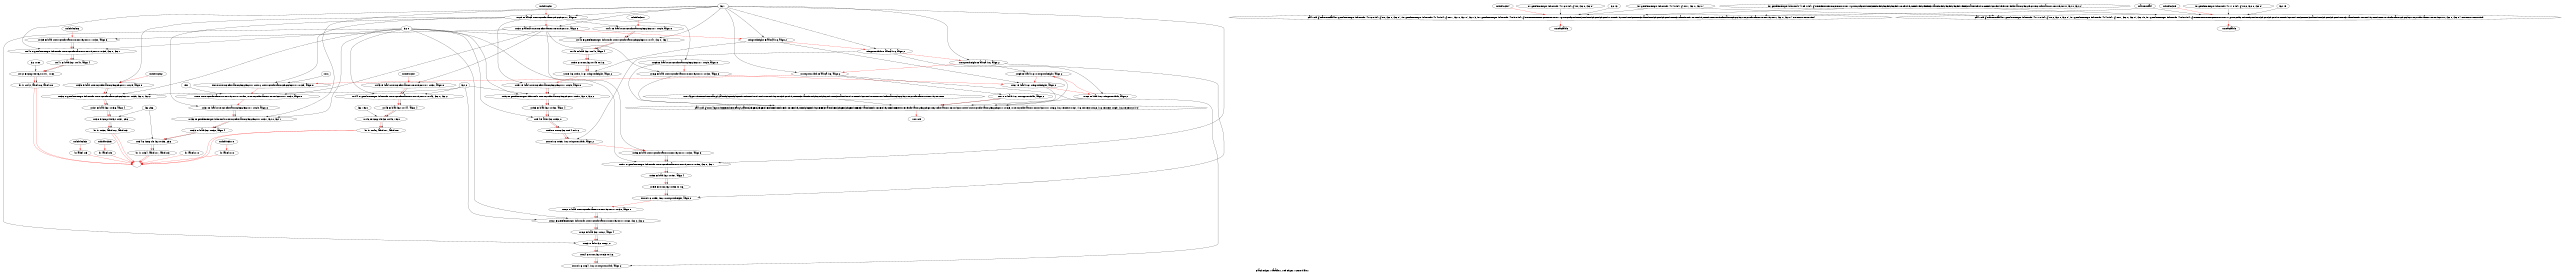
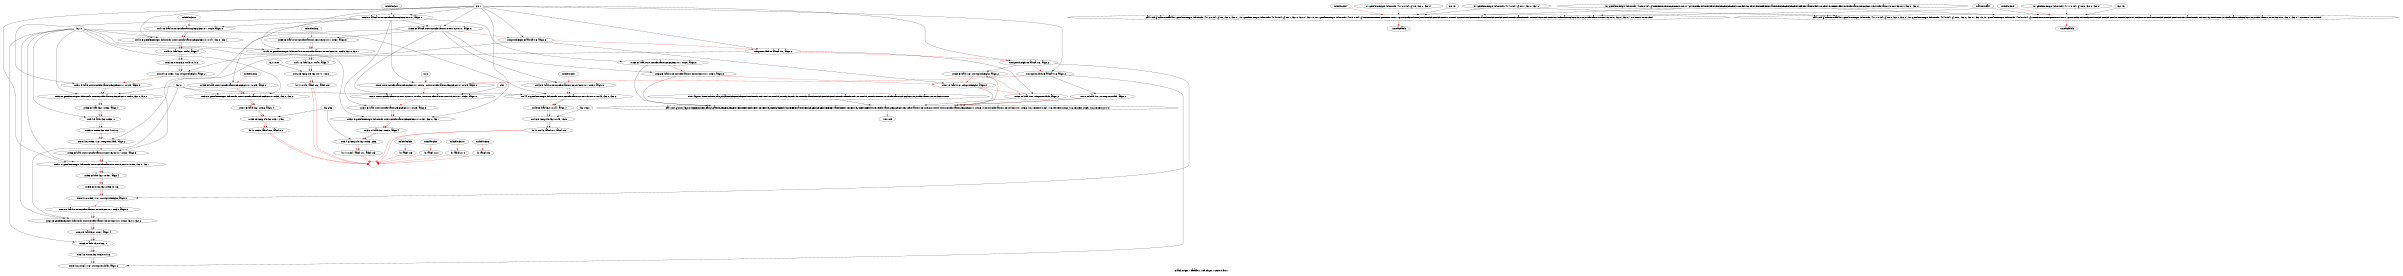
edge "%t29 = alloca %struct.xf_Mat_0_256_256_1_*, align 8" -> "%t30 = alloca %struct.xf_Mat_0_1080_1920_1_*, align 8": color red -> black
node "unk_block_8": added
node "store i16 %t59, i86* %output_height, align 2": label "store i16 %t59, i86* %output_height, align 2" -> "store i16 %t59, i16* %output_height, align 2"
